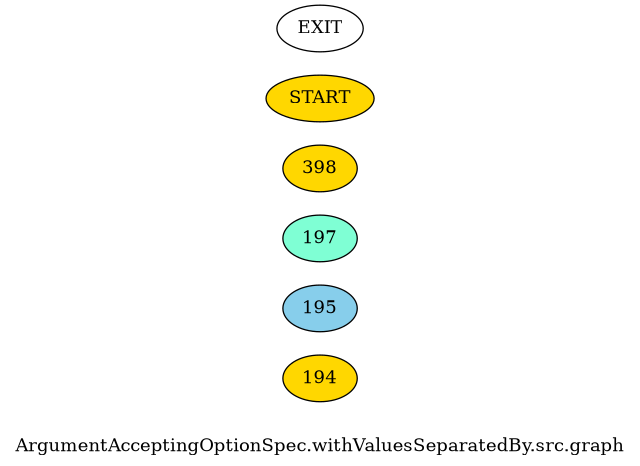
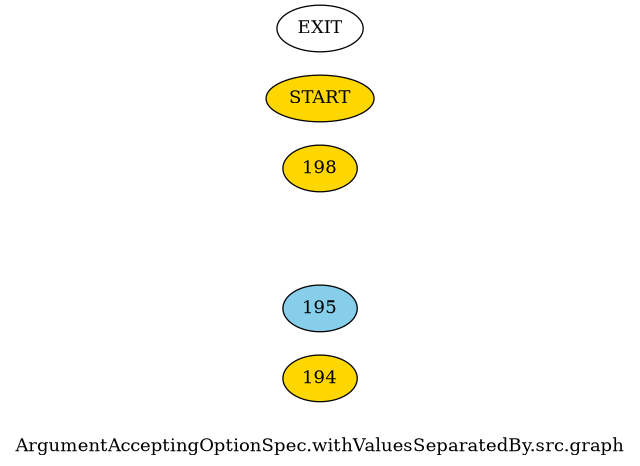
node "398": label "398" -> "198"
node "197": removed
